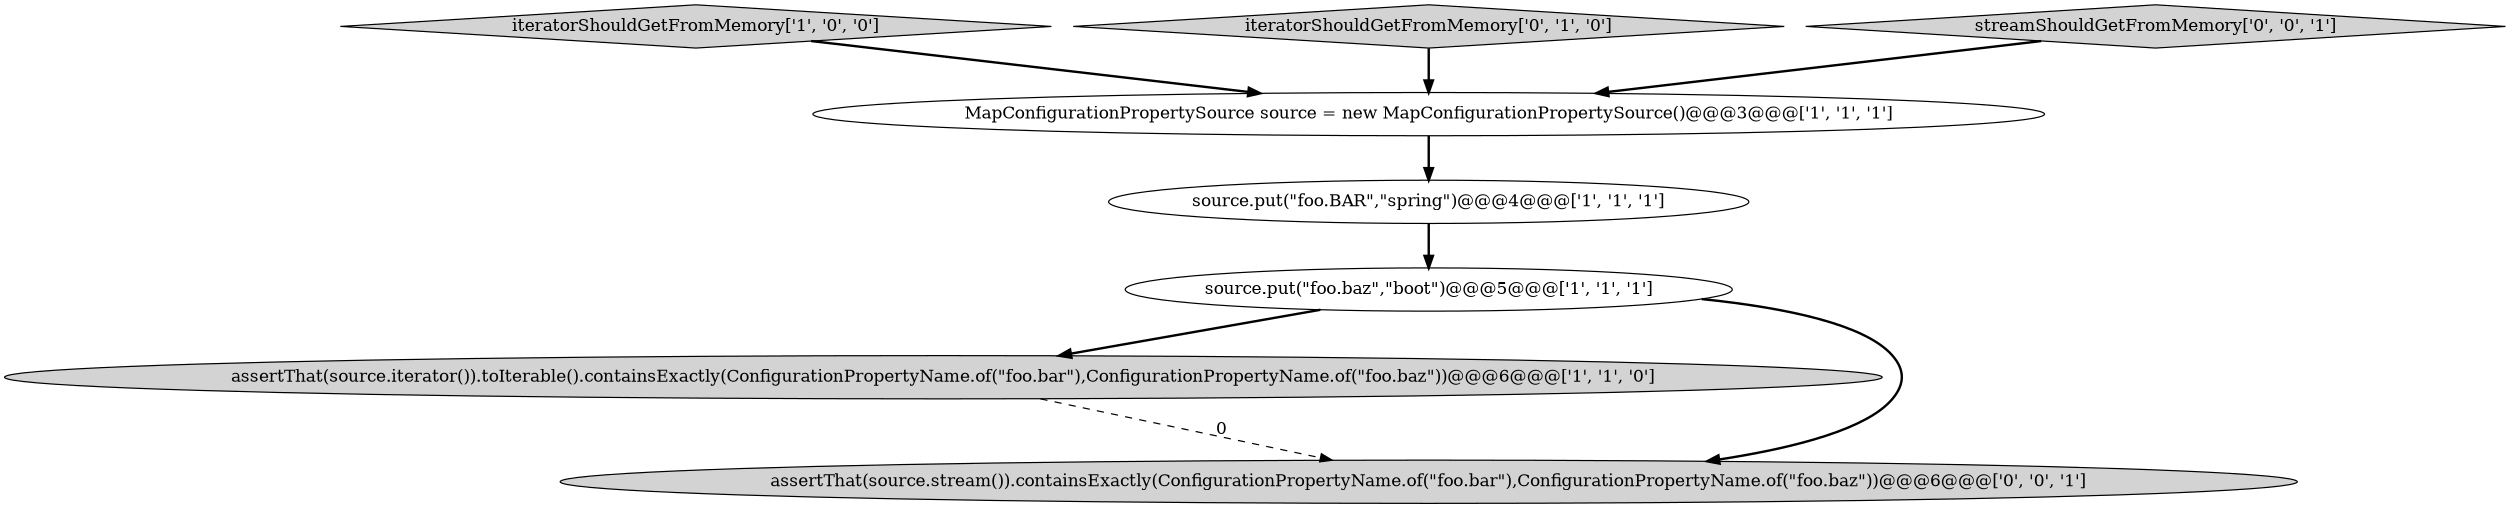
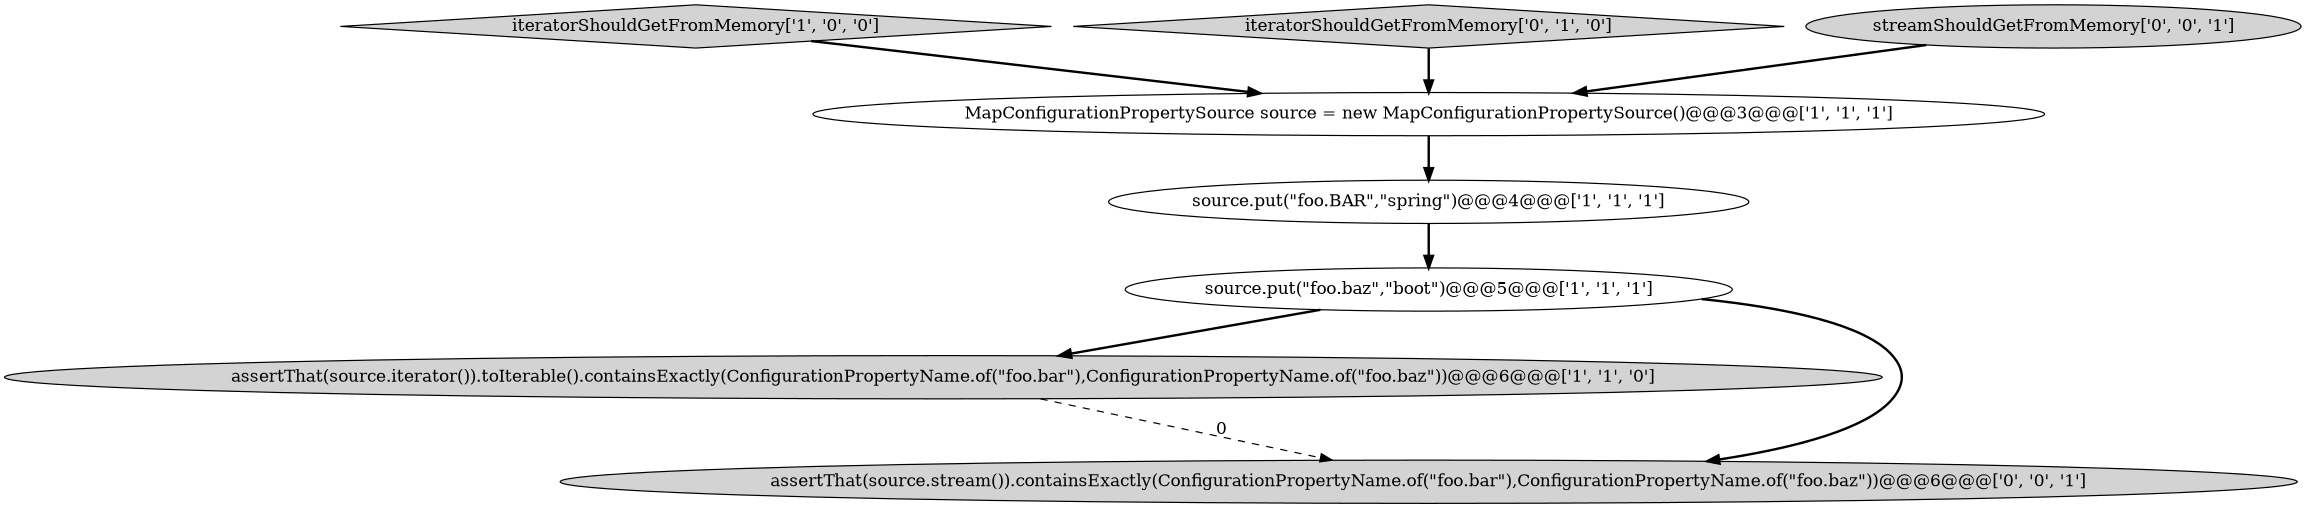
node "streamShouldGetFromMemory['0', '0', '1']": shape diamond -> ellipse
